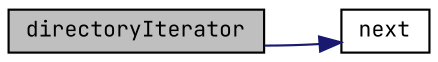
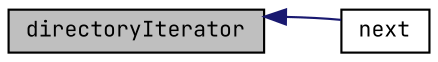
edge "directoryIterator" -> "next": reversed
